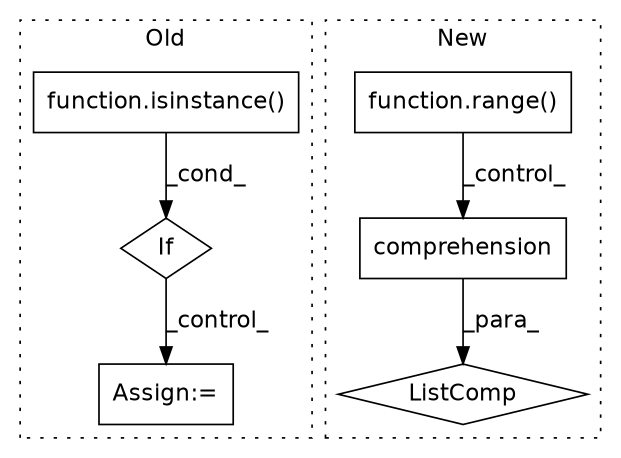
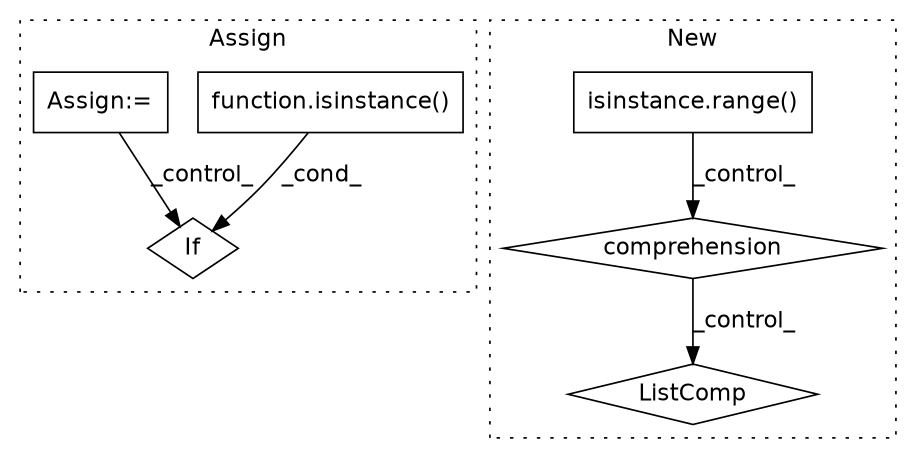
cluster "Old": label "Old" -> "Assign"
node "function.range()": label "function.range()" -> "isinstance.range()"
node "comprehension": shape box -> diamond
edge "If" -> "Assign:=": reversed
edge "comprehension" -> "ListComp": label "_para_" -> "_control_"
